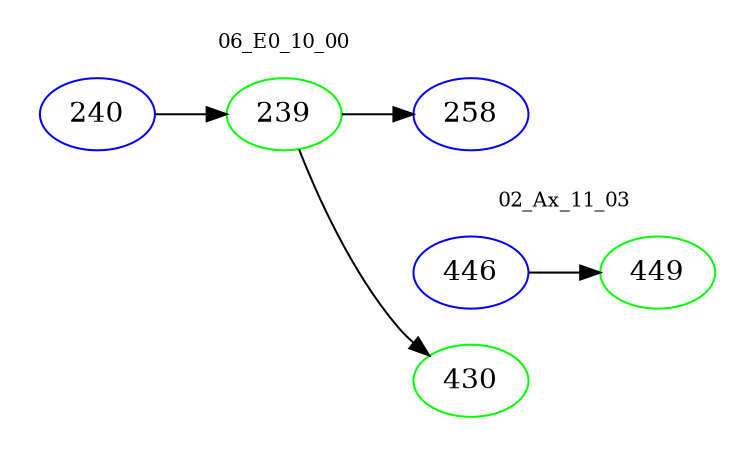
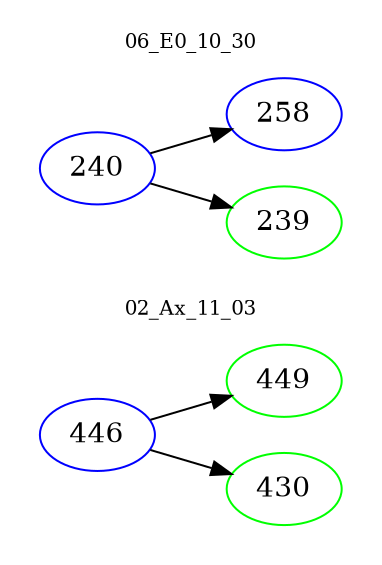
cluster "06_E0_10_00": label "06_E0_10_00" -> "06_E0_10_30"
edge "239" -> "258": now "240" -> "258"
edge "239" -> "430": now "446" -> "430"
